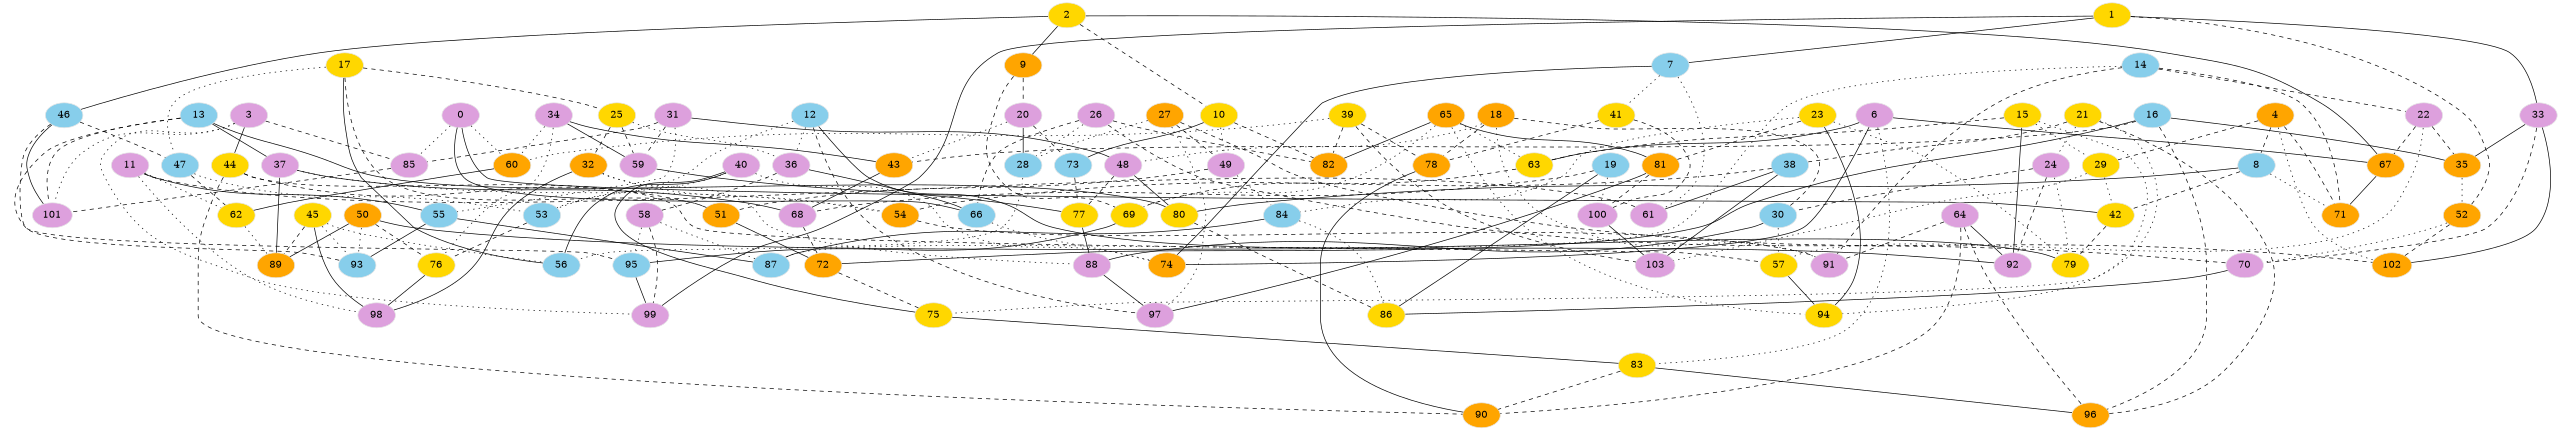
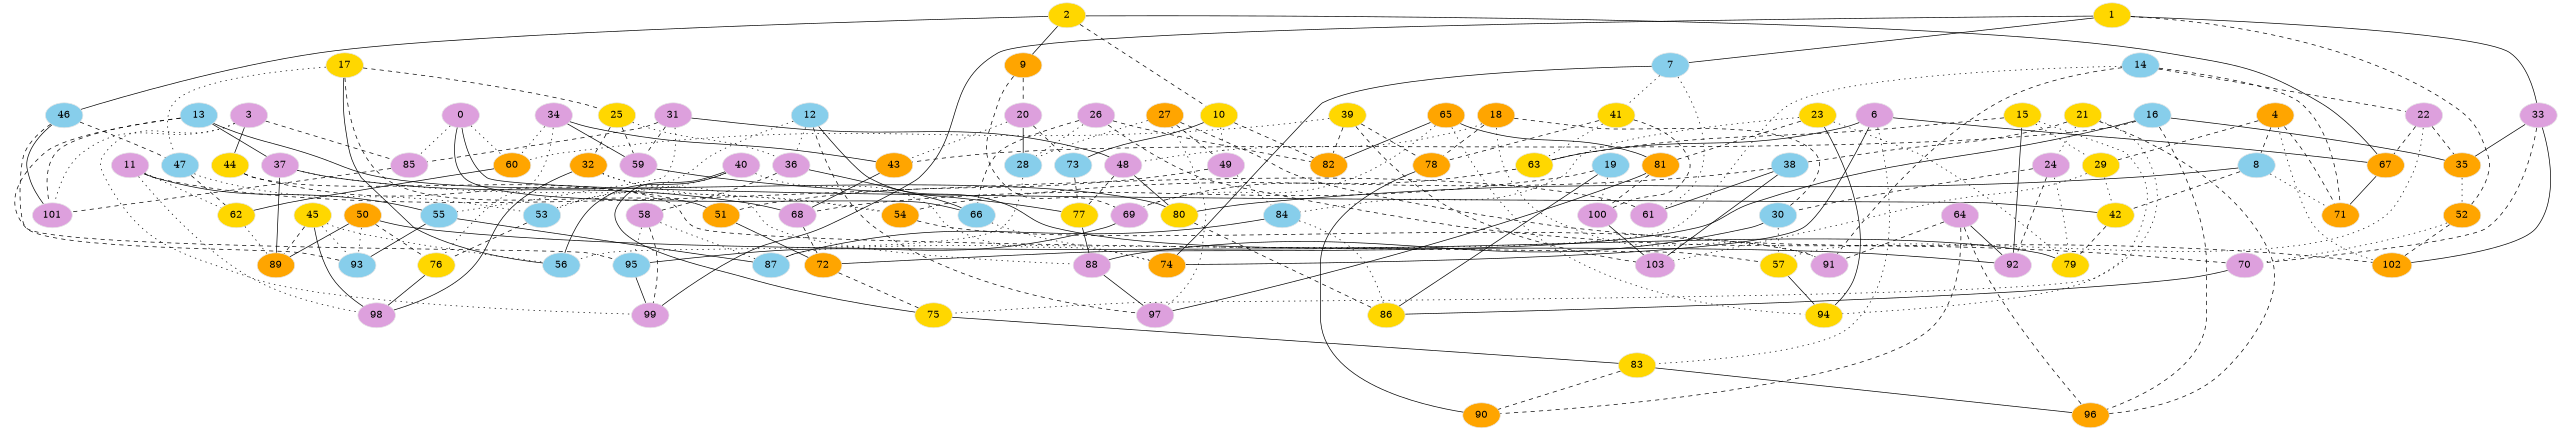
edge "65" -- "63": now "41" -- "63"
node "69": fillcolor gold -> plum
edge "44" -- "90": removed
